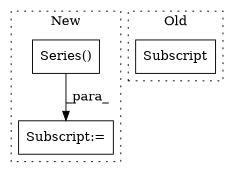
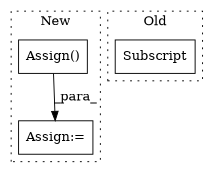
node "Series()": label "Series()" -> "Assign()"
node "Subscript:=": label "Subscript:=" -> "Assign:="
